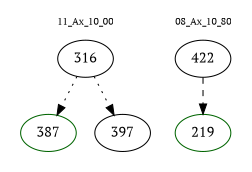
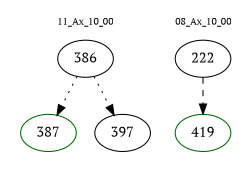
cluster "08_Ax_10_80": label "08_Ax_10_80" -> "08_Ax_10_00"
node "316": label "316" -> "386"
node "422": label "422" -> "222"
node "219": label "219" -> "419"
